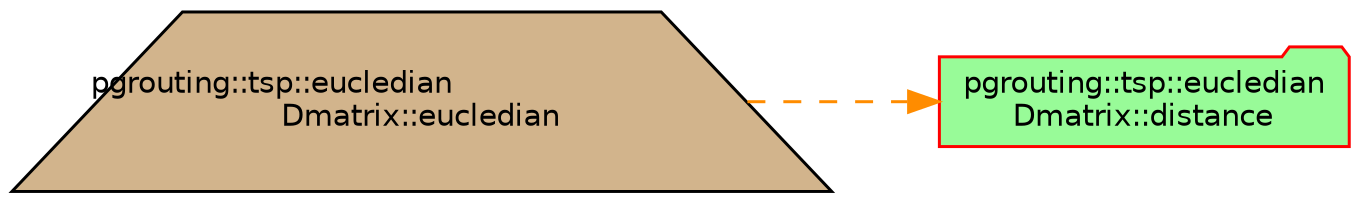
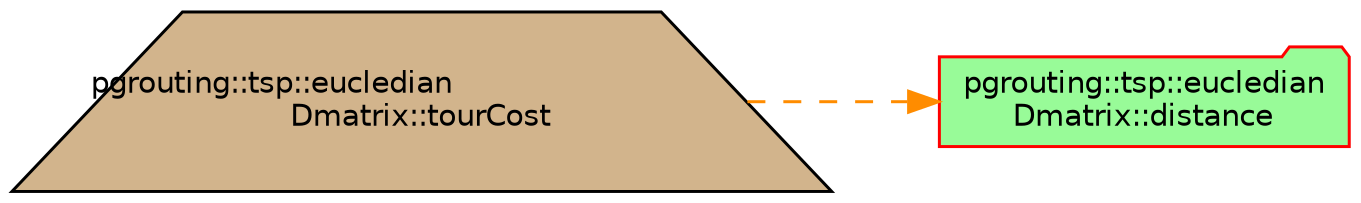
node "pgrouting::tsp::eucledian Dmatrix::eucledian": label "pgrouting::tsp::eucledian Dmatrix::eucledian" -> "pgrouting::tsp::eucledian Dmatrix::tourCost"
